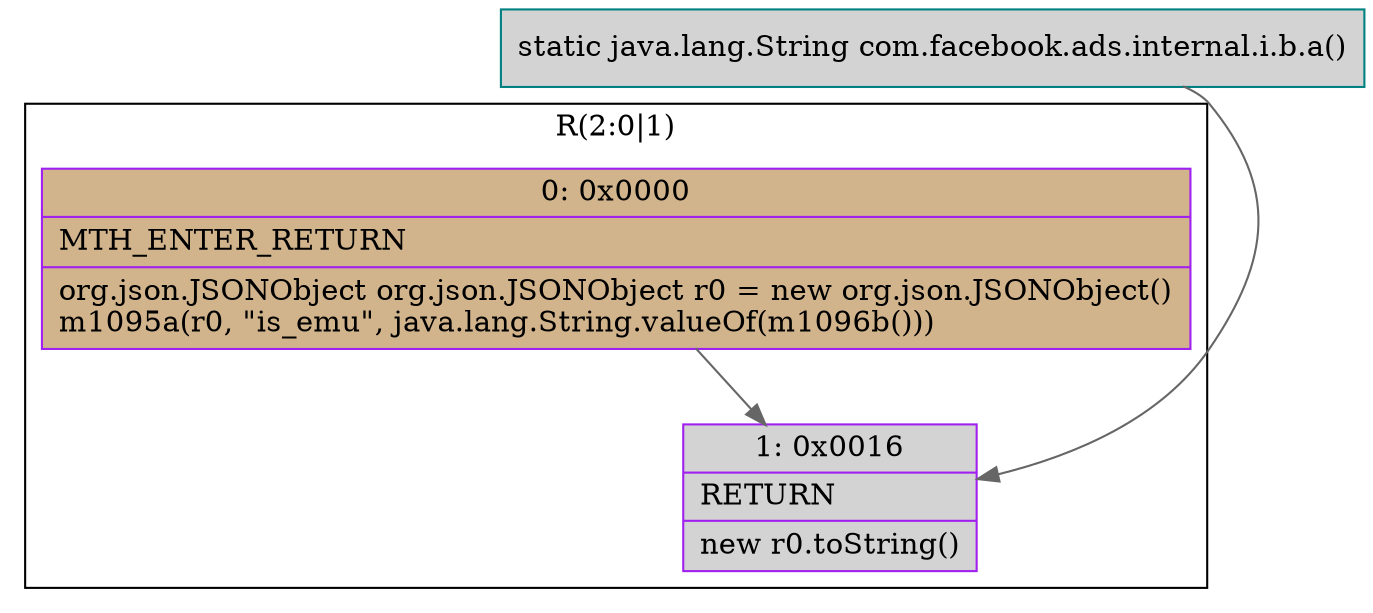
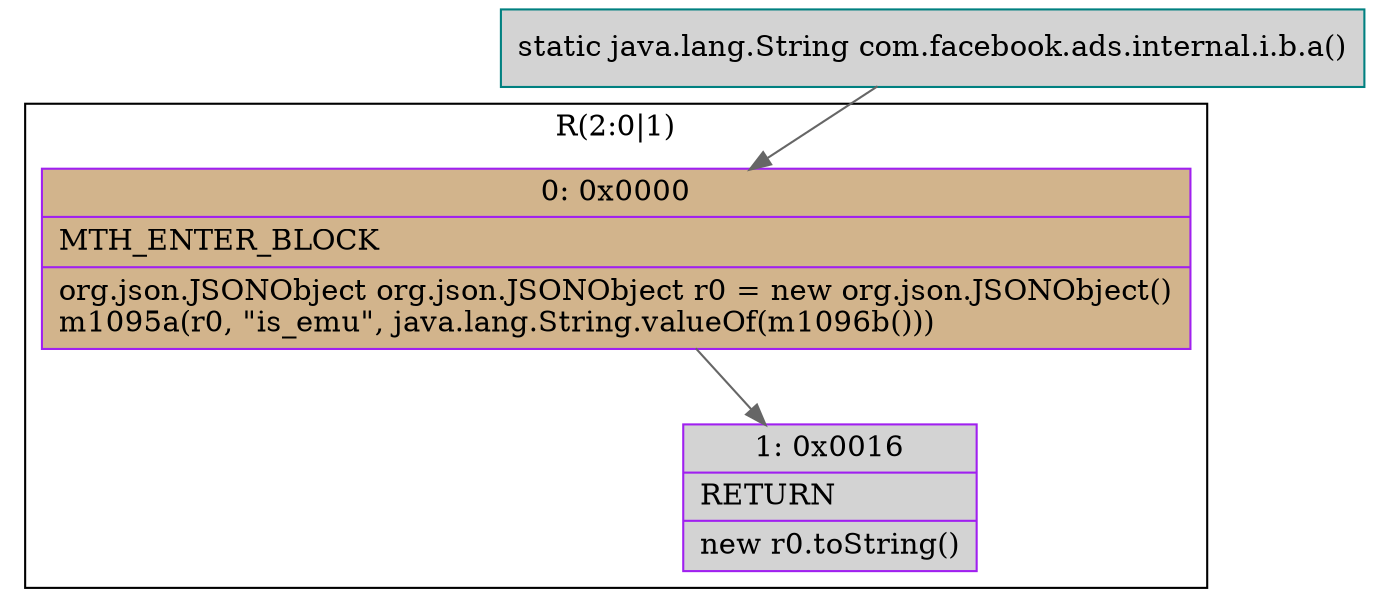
node "0: 0x0000": text "MTH_ENTER_RETURN" -> "MTH_ENTER_BLOCK"
edge "static java.lang.String com.facebook.ads.internal.i.b.a()" -> "1: 0x0016": now "static java.lang.String com.facebook.ads.internal.i.b.a()" -> "0: 0x0000"
